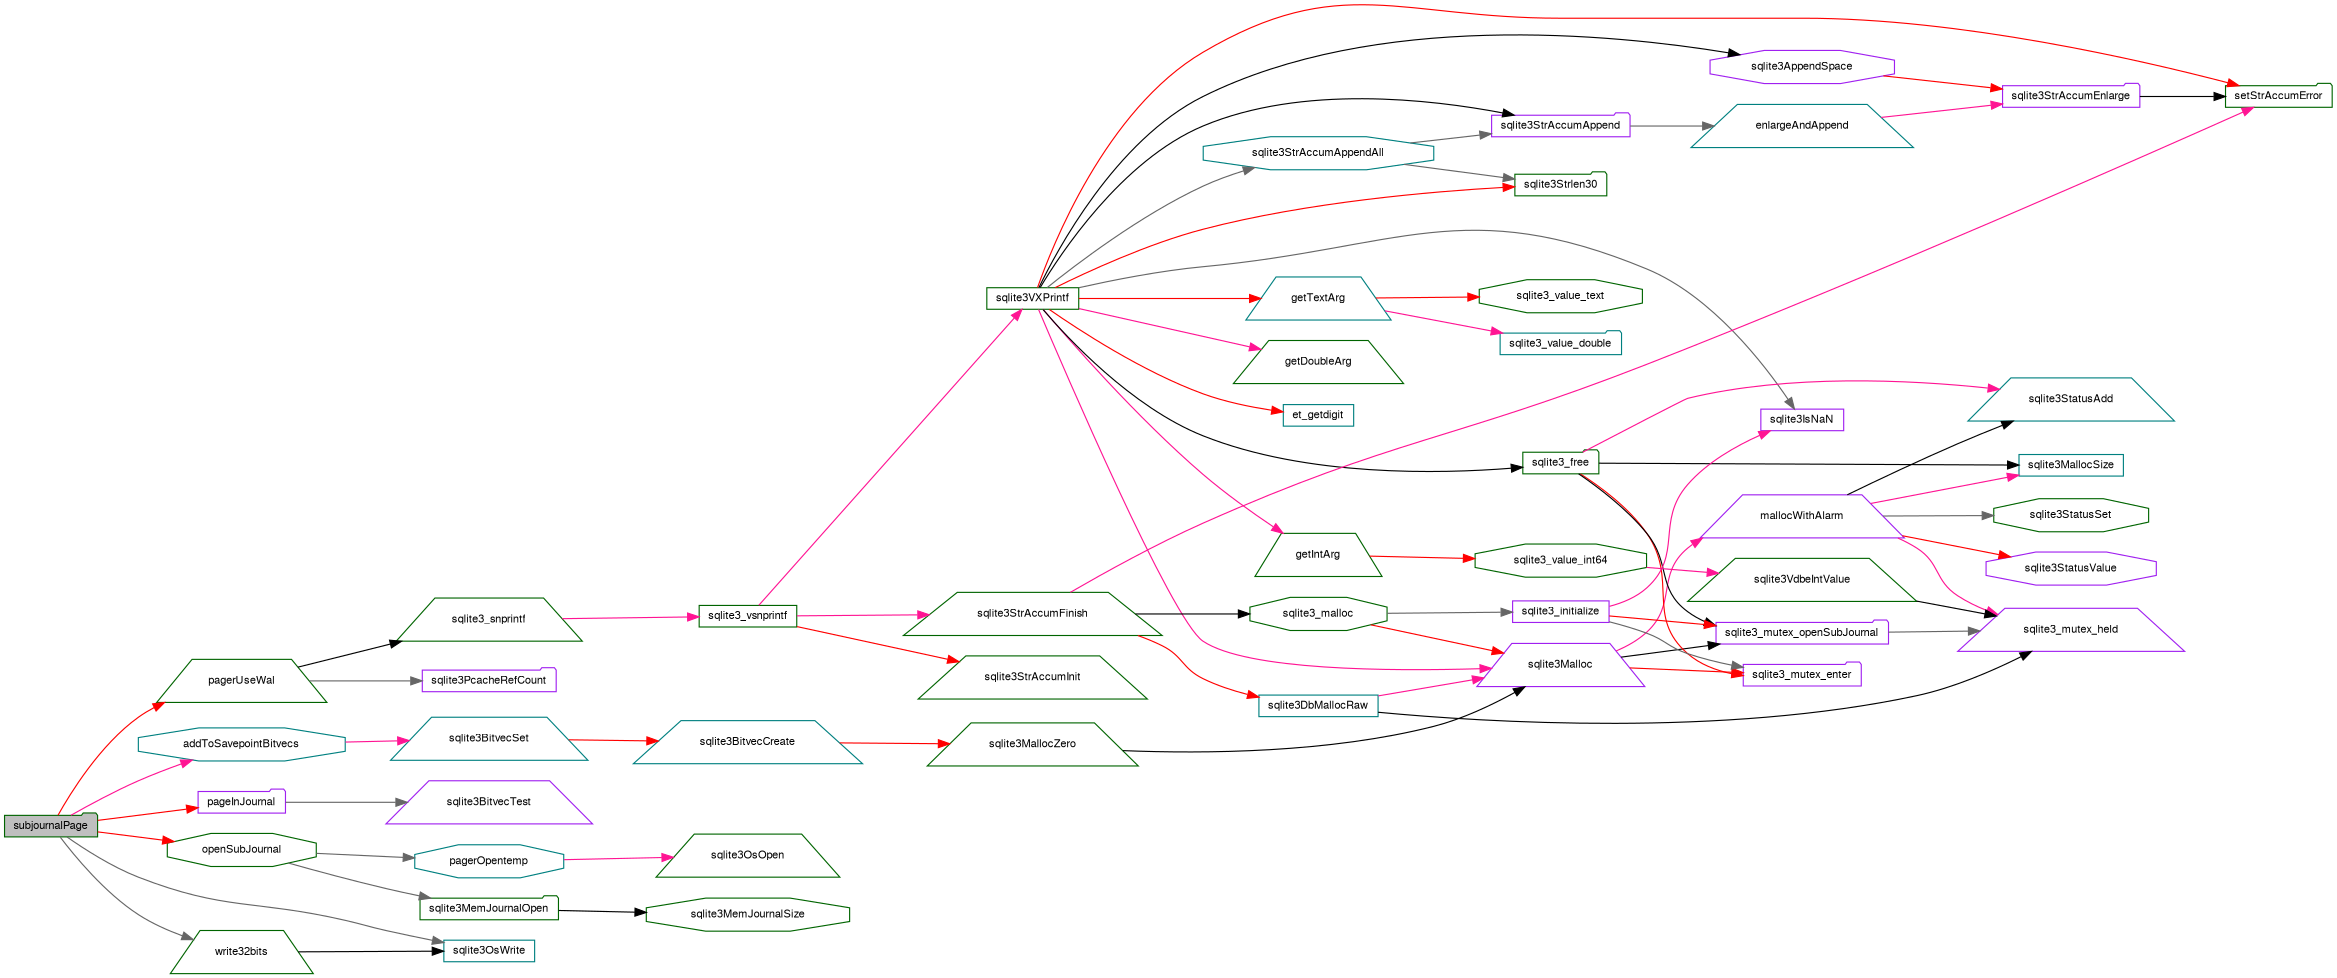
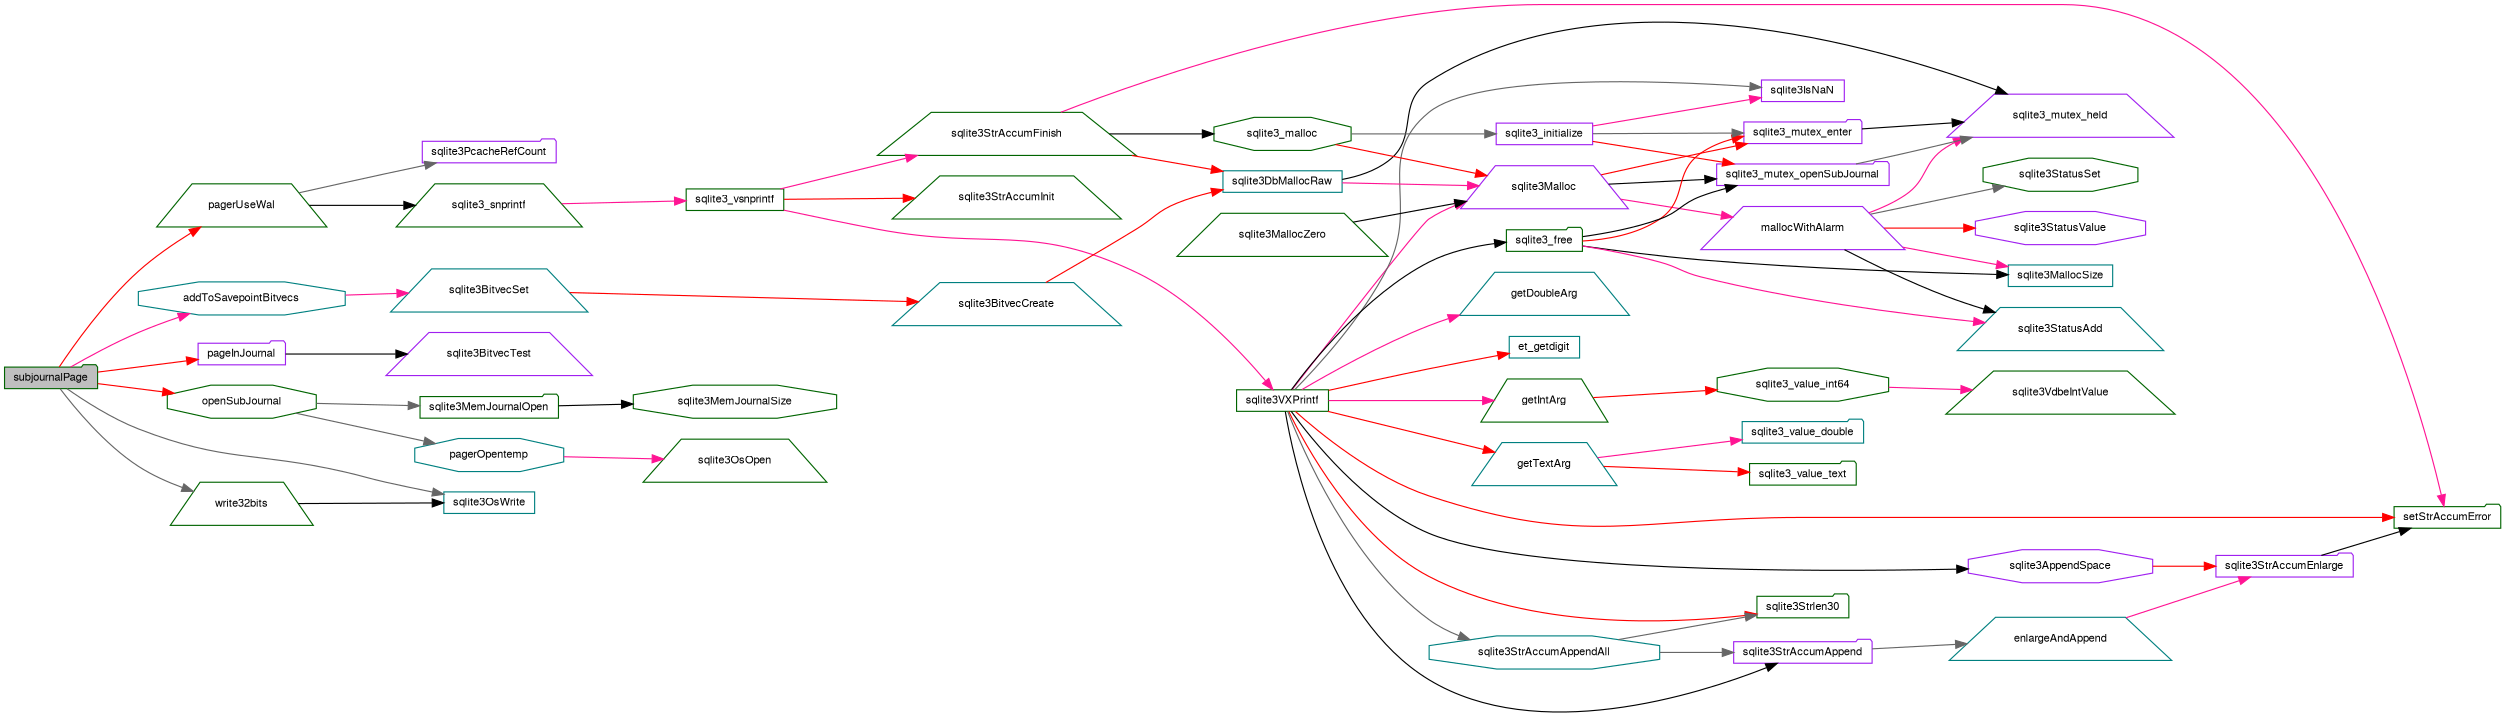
node "sqlite3_value_text": shape octagon -> folder
node "getDoubleArg": color darkgreen -> teal
edge "sqlite3VdbeIntValue" -> "sqlite3_mutex_held": now "sqlite3_mutex_enter" -> "sqlite3_mutex_held"
edge "sqlite3BitvecCreate" -> "sqlite3MallocZero": now "sqlite3BitvecCreate" -> "sqlite3DbMallocRaw"
edge "pageInJournal" -> "sqlite3BitvecTest": color gray40 -> black
